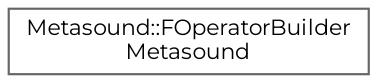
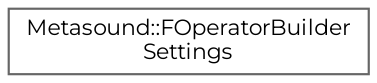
node "Metasound::FOperatorBuilder Metasound": label "Metasound::FOperatorBuilder Metasound" -> "Metasound::FOperatorBuilder Settings"
